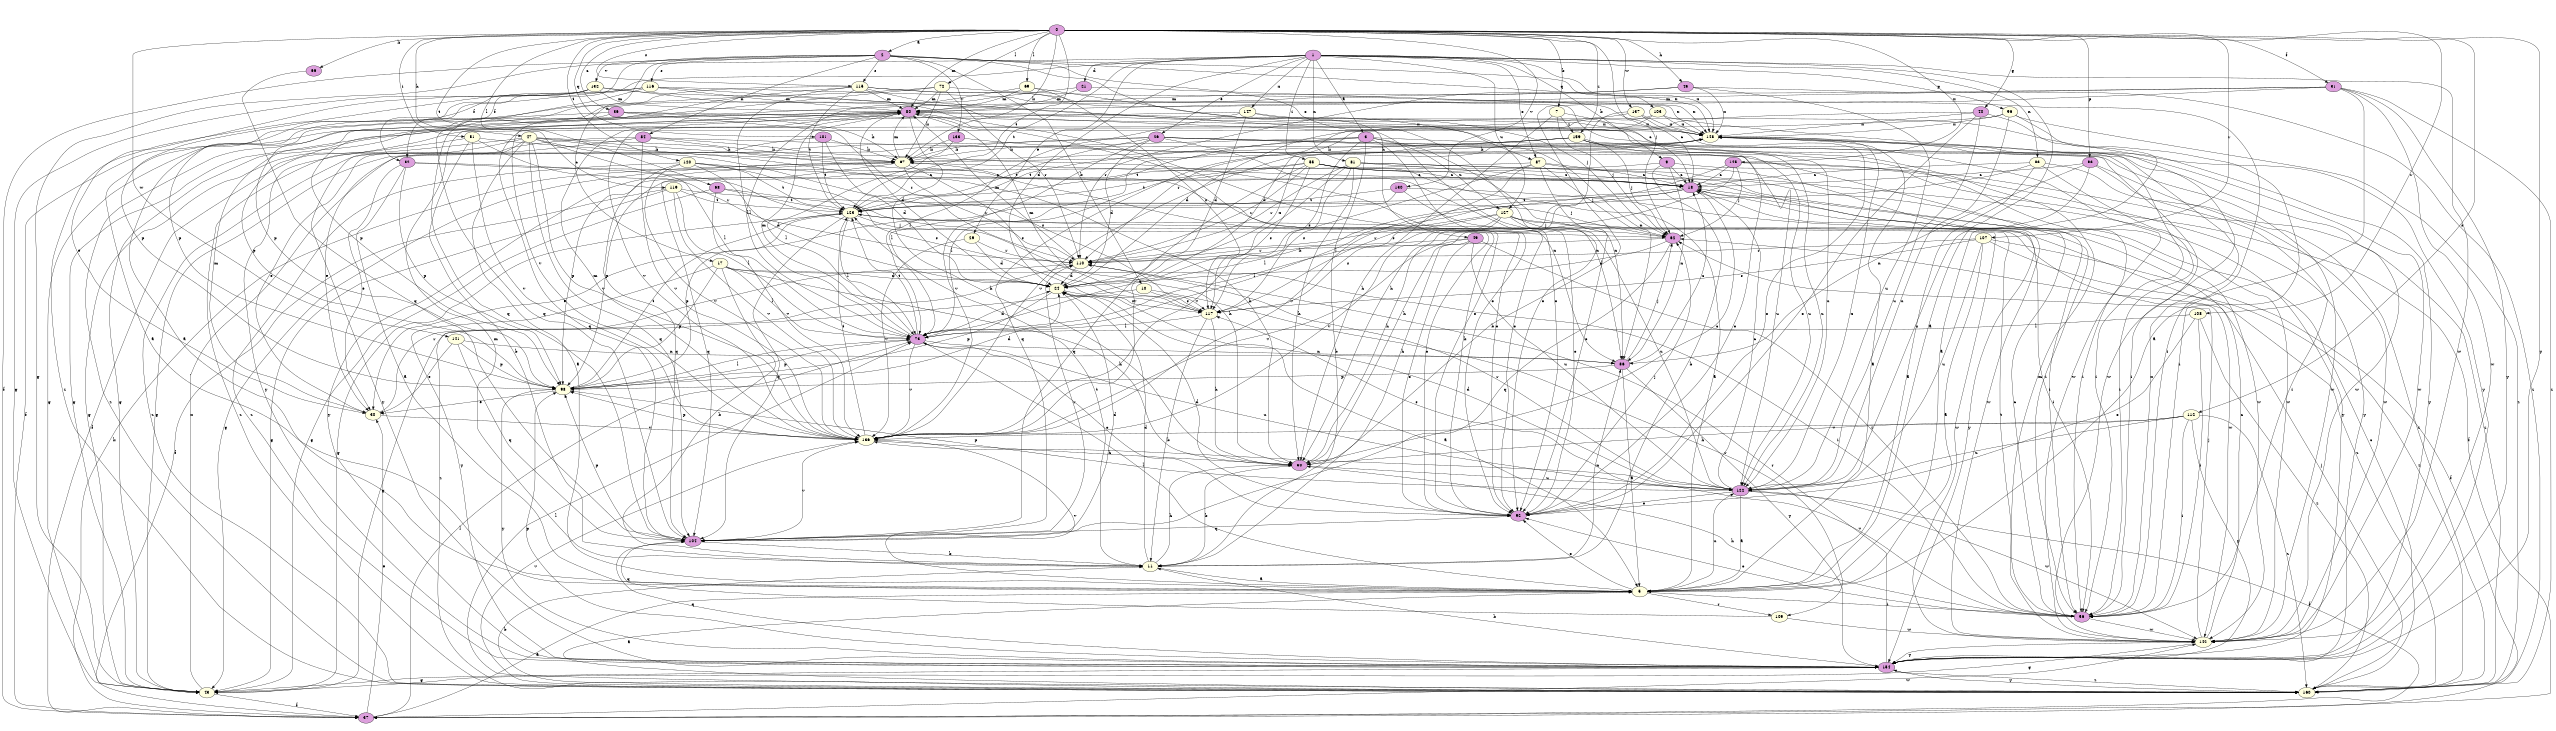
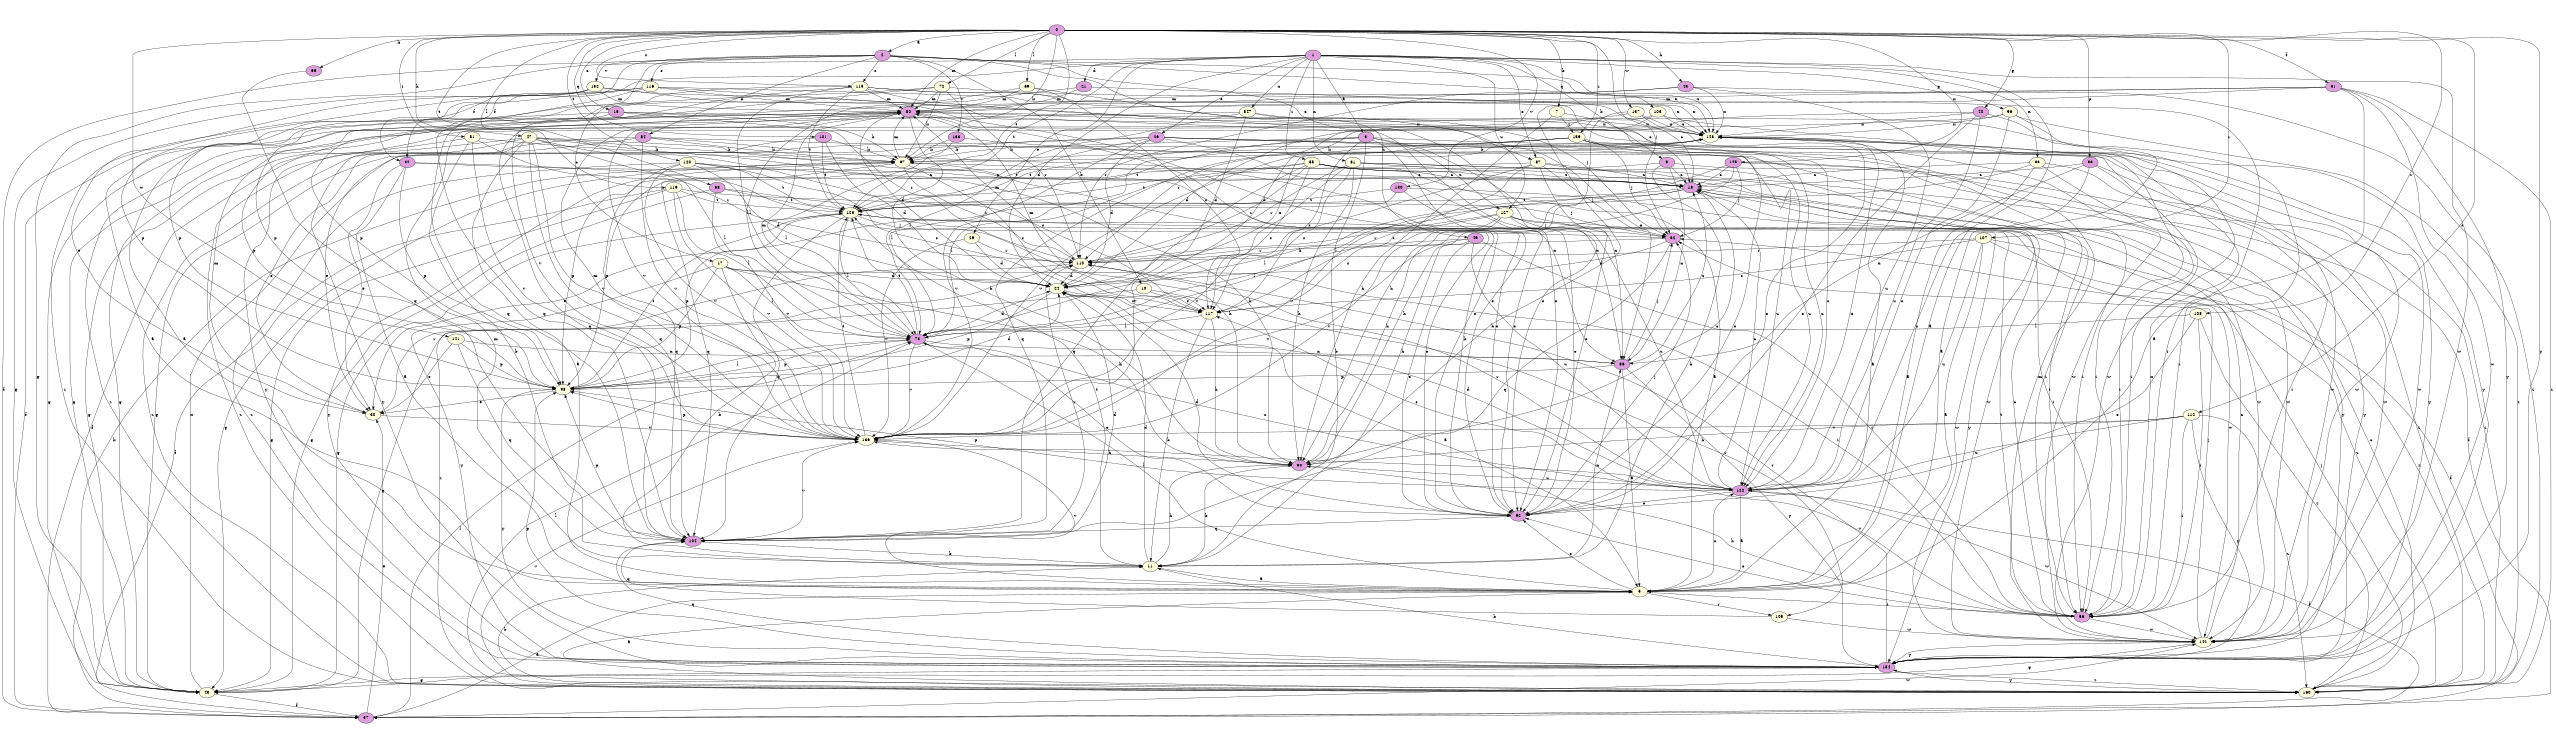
node "36": label "36" -> "16"
node "147": label "147" -> "847"
edge "7" -> "62": removed, label "j"
